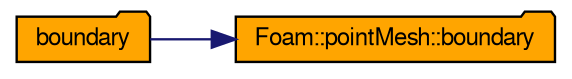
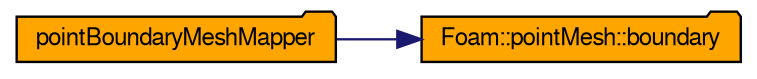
node "boundary": label "boundary" -> "pointBoundaryMeshMapper"
